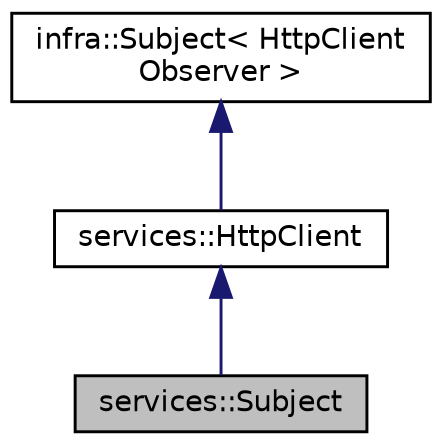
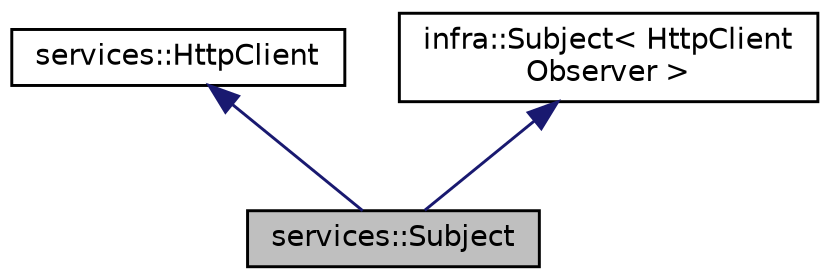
edge "services::HttpClient" -> "infra::Subject< HttpClient Observer >": now "services::Subject" -> "infra::Subject< HttpClient Observer >"
